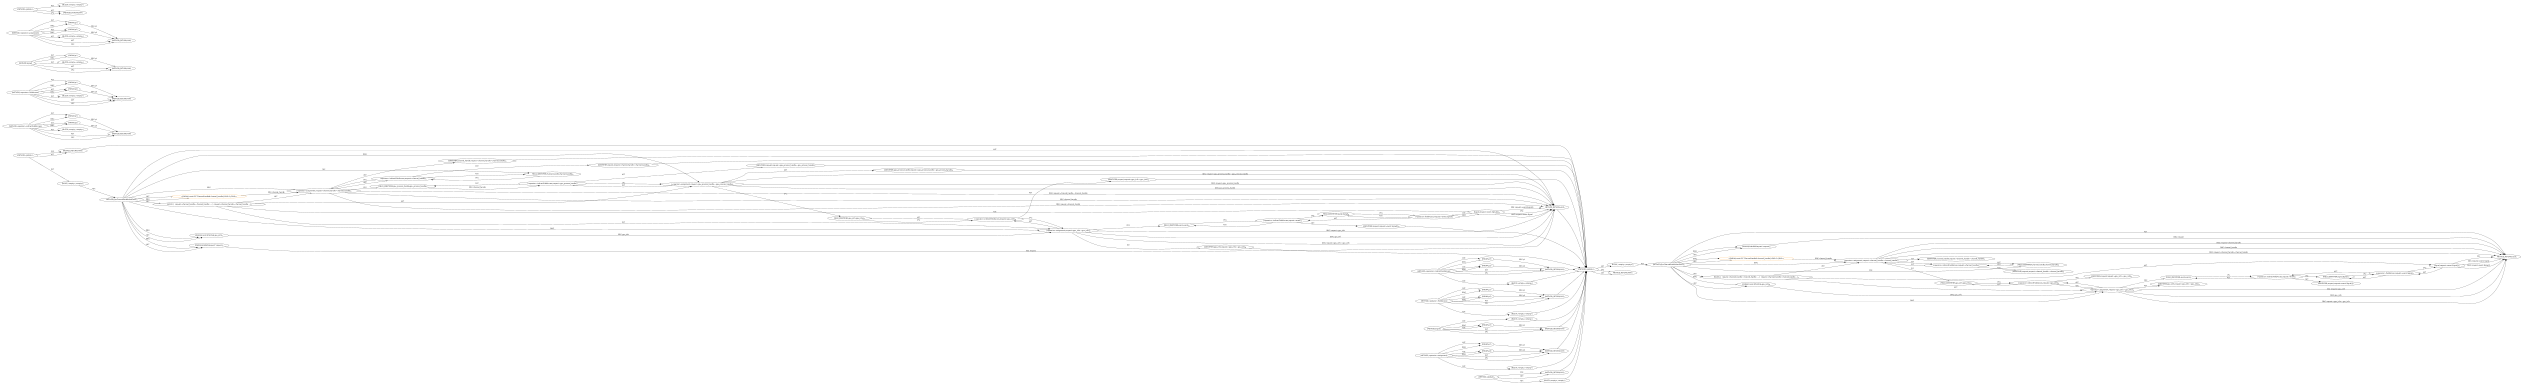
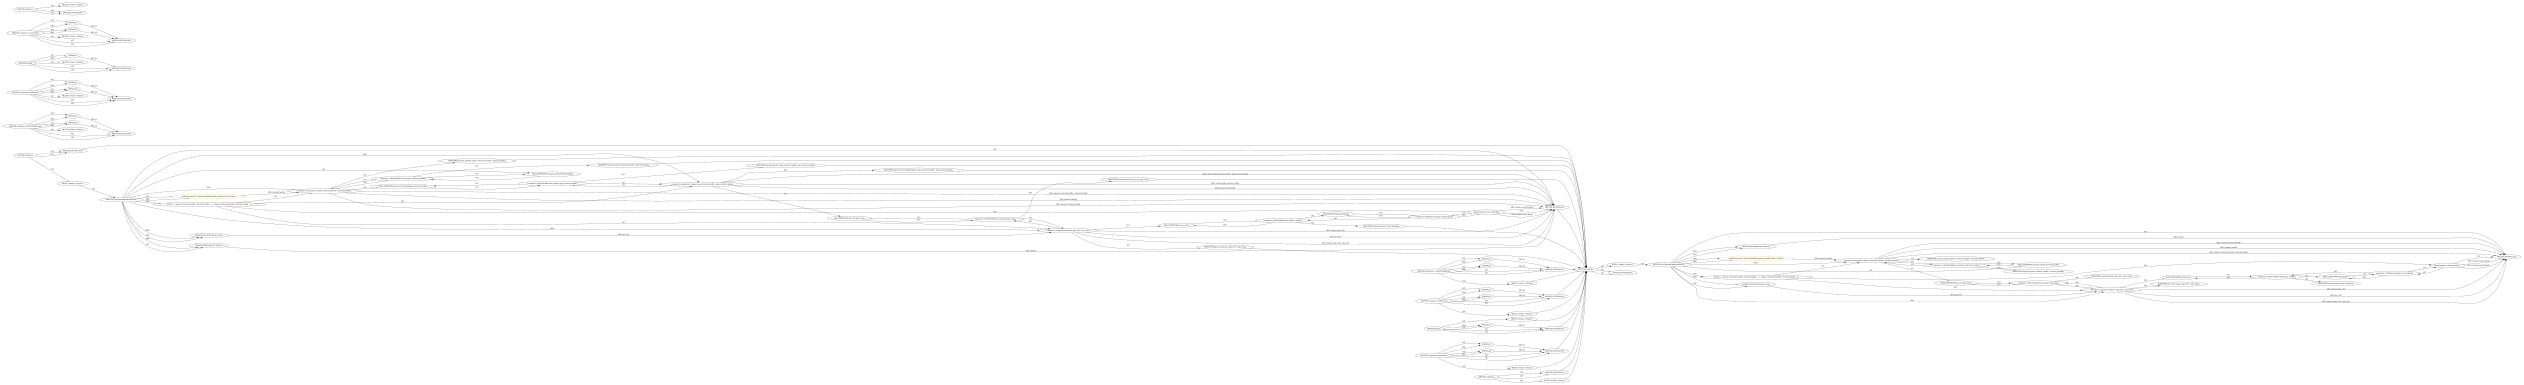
edge "(FIELD_IDENTIFIER,gpu_process_handle,gpu_process_handle)" -> "(<operator>.indirectFieldAccess,request->gpu_process_handle)": label "DDG: channel_handle" -> "CFG: "
